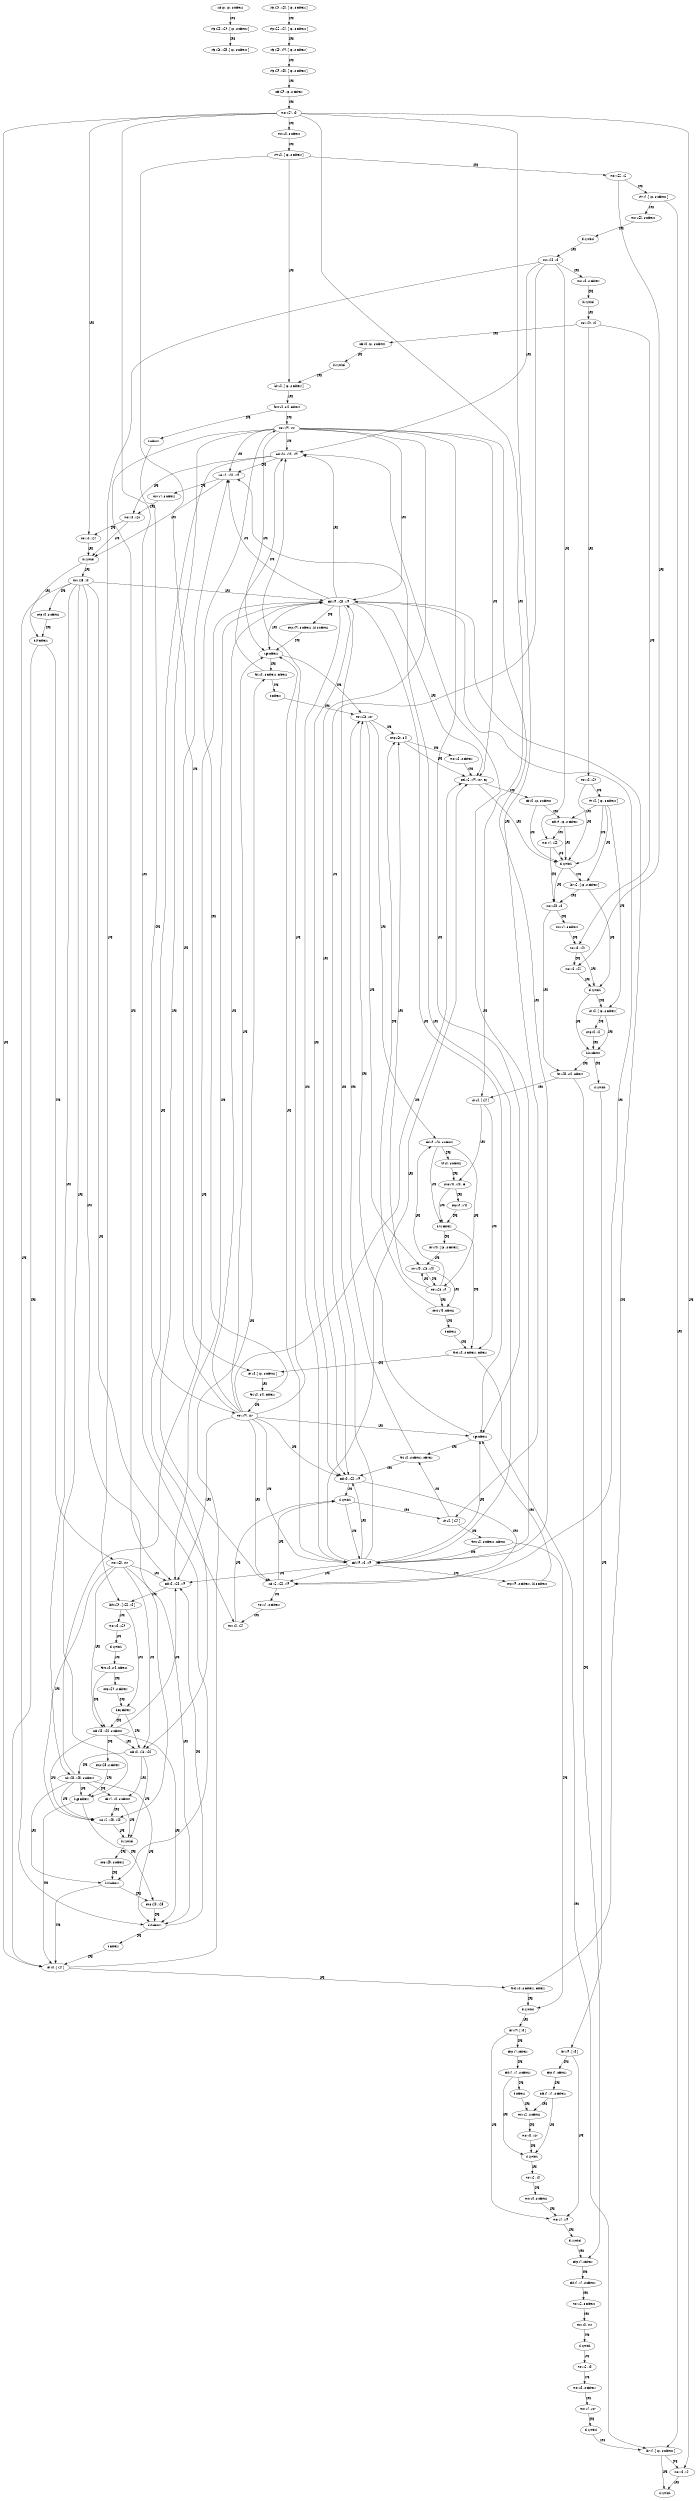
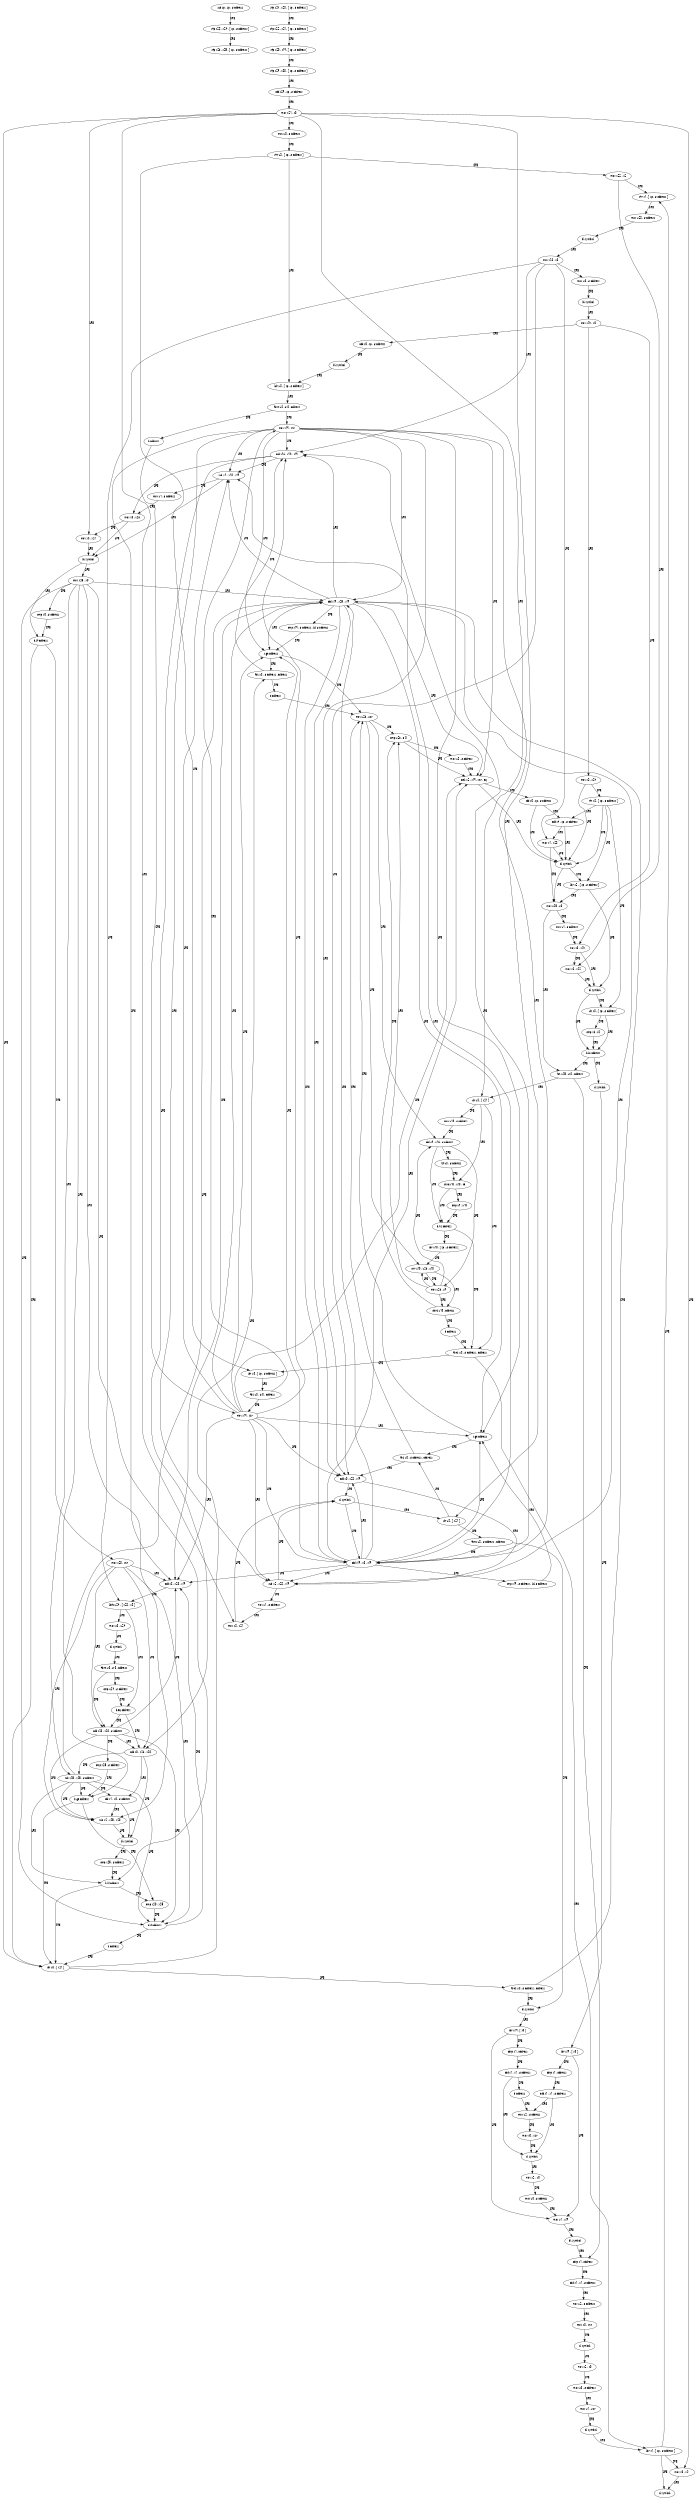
node "cmp x0 , x8": label "cmp x0 , x8" -> "cmp x6 , x8"
node "mov w10 , # address": added
edge "str x1 , [ sp , # address ]" -> "ldr x1 , [ sp , # address ]": reversed
